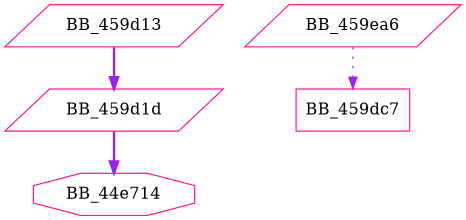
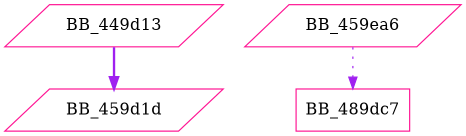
node "BB_459d13": label "BB_459d13" -> "BB_449d13"
node "BB_459dc7": label "BB_459dc7" -> "BB_489dc7"
node "BB_44e714": removed
